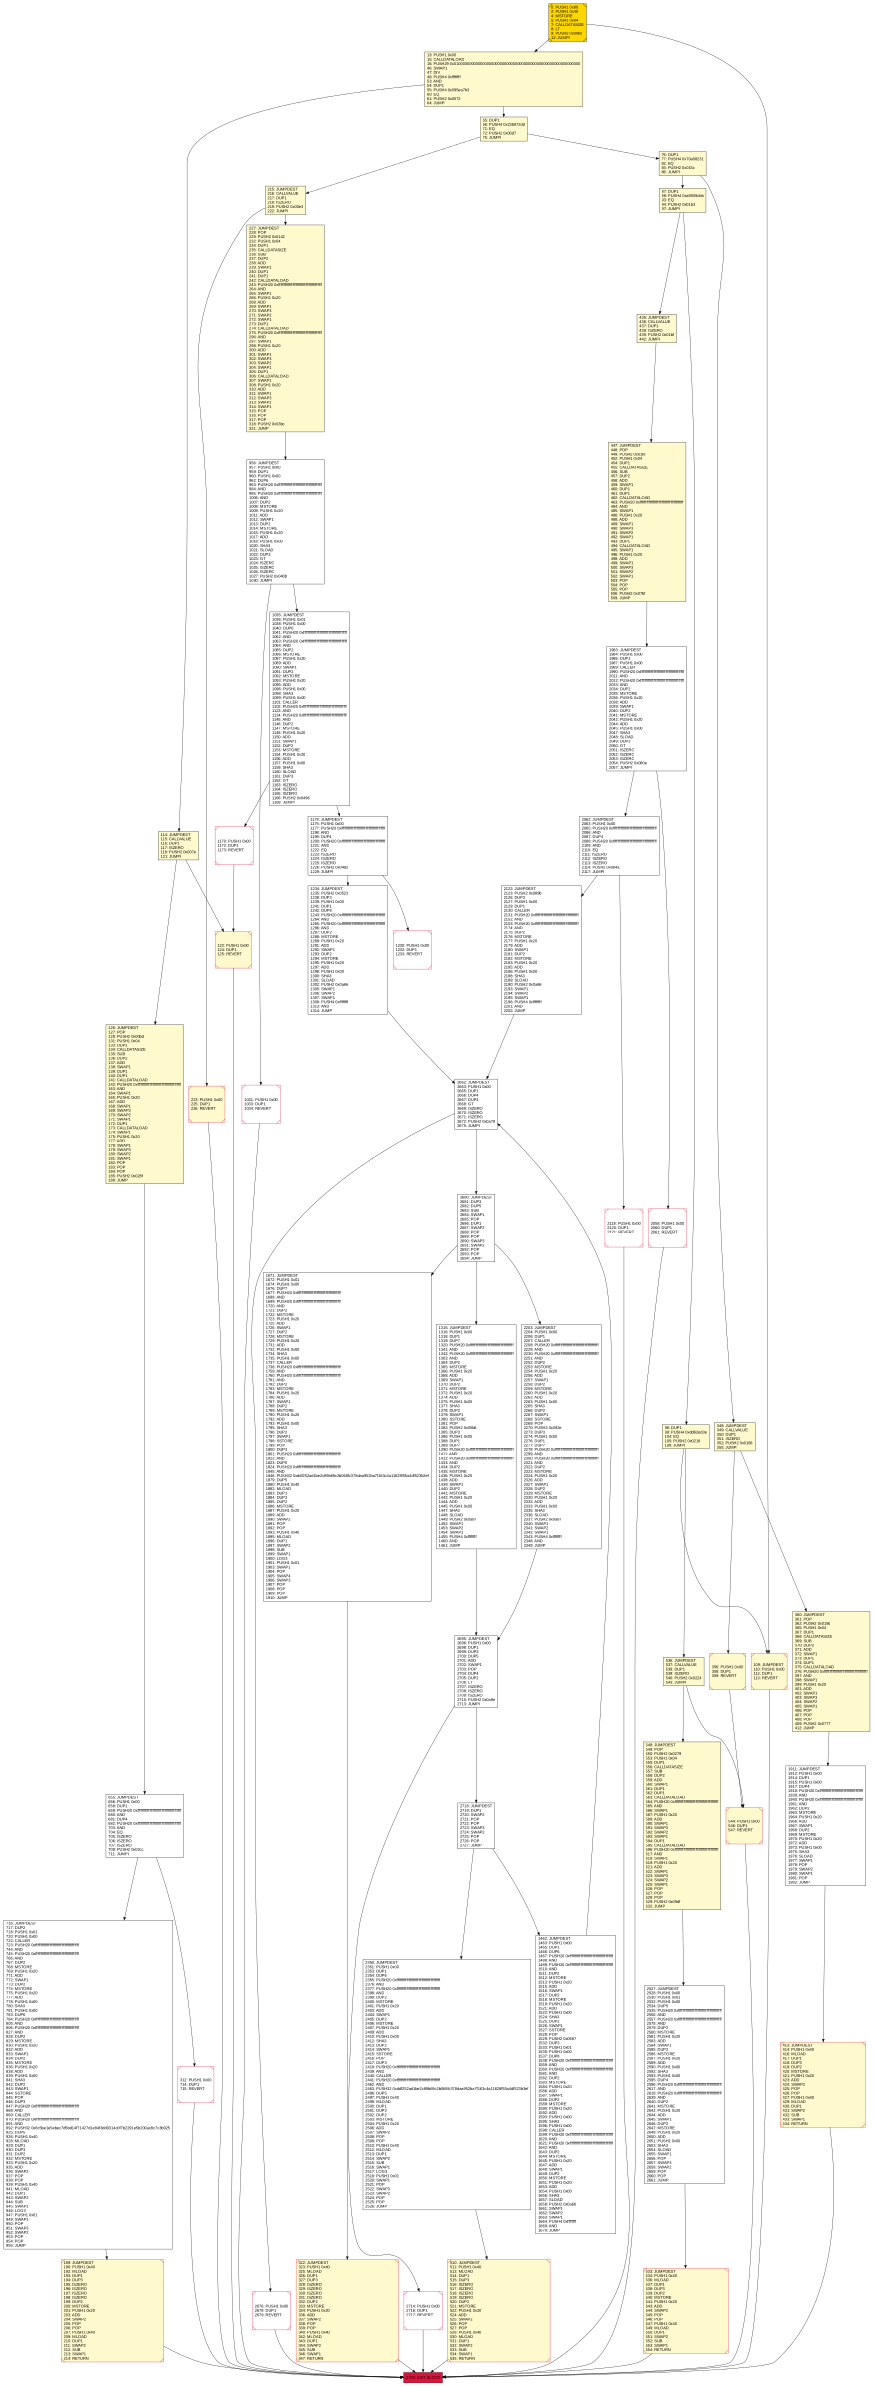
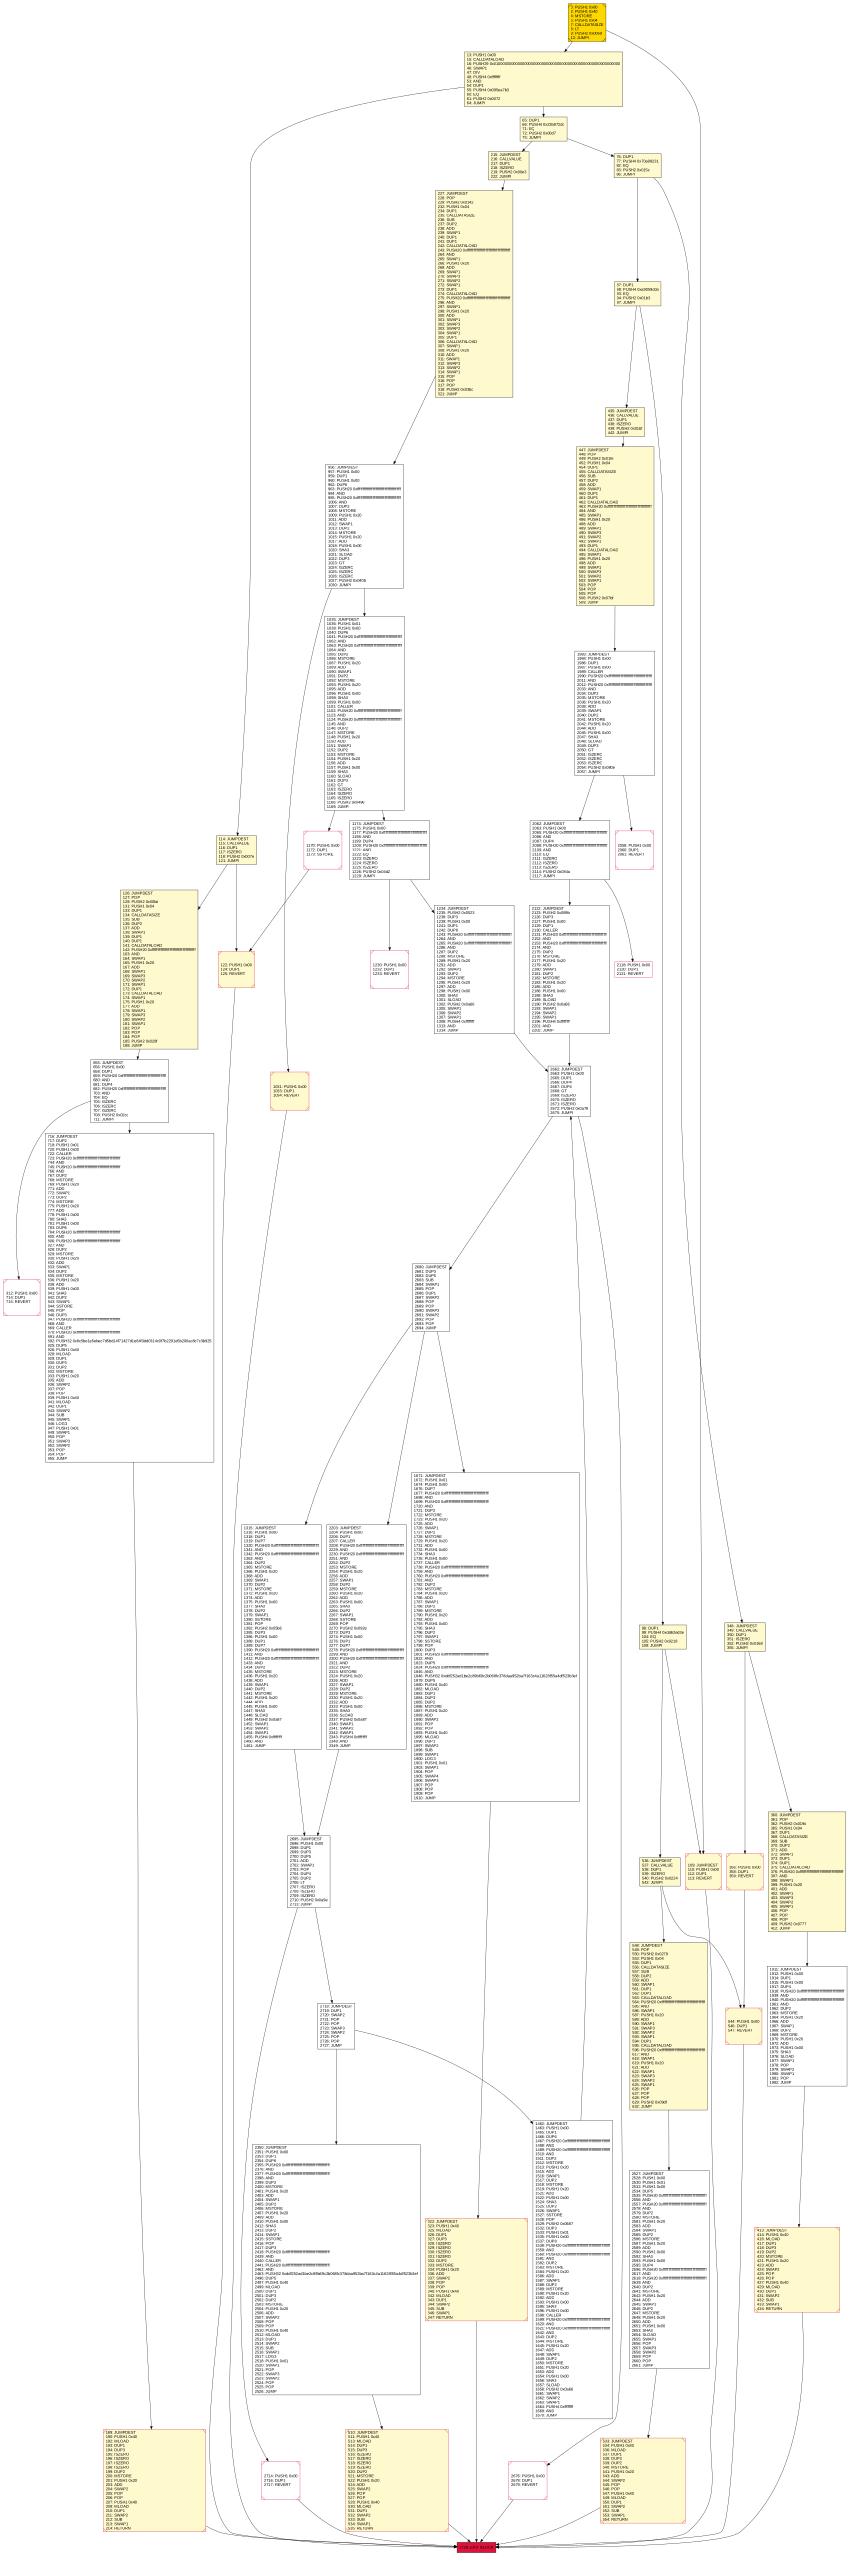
node "1170: PUSH1 0x00 1172: DUP1 1173: REVERT": label "1170: PUSH1 0x00 1172: DUP1 1173: REVERT" -> "1170: PUSH1 0x00 1172: DUP1 1173: SSTORE"
node "223: PUSH1 0x00 225: DUP1 226: REVERT": removed
node "1031: PUSH1 0x00 1033: DUP1 1034: REVERT": fillcolor white -> lemonchiffon
node "2118: PUSH1 0x00 2120: DUP1 2121: REVERT": shape Msquare -> box
edge "2118: PUSH1 0x00 2120: DUP1 2121: REVERT" -> "2728: EXIT BLOCK": removed
edge "2058: PUSH1 0x00 2060: DUP1 2061: REVERT" -> "2728: EXIT BLOCK": removed
edge "312: PUSH1 0x00 714: DUP1 715: REVERT" -> "2728: EXIT BLOCK": removed
